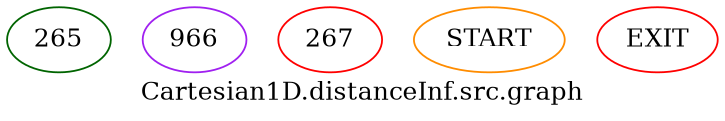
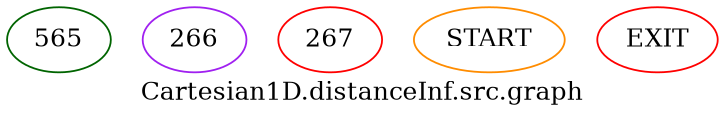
node "265": label "265" -> "565"
node "966": label "966" -> "266"
